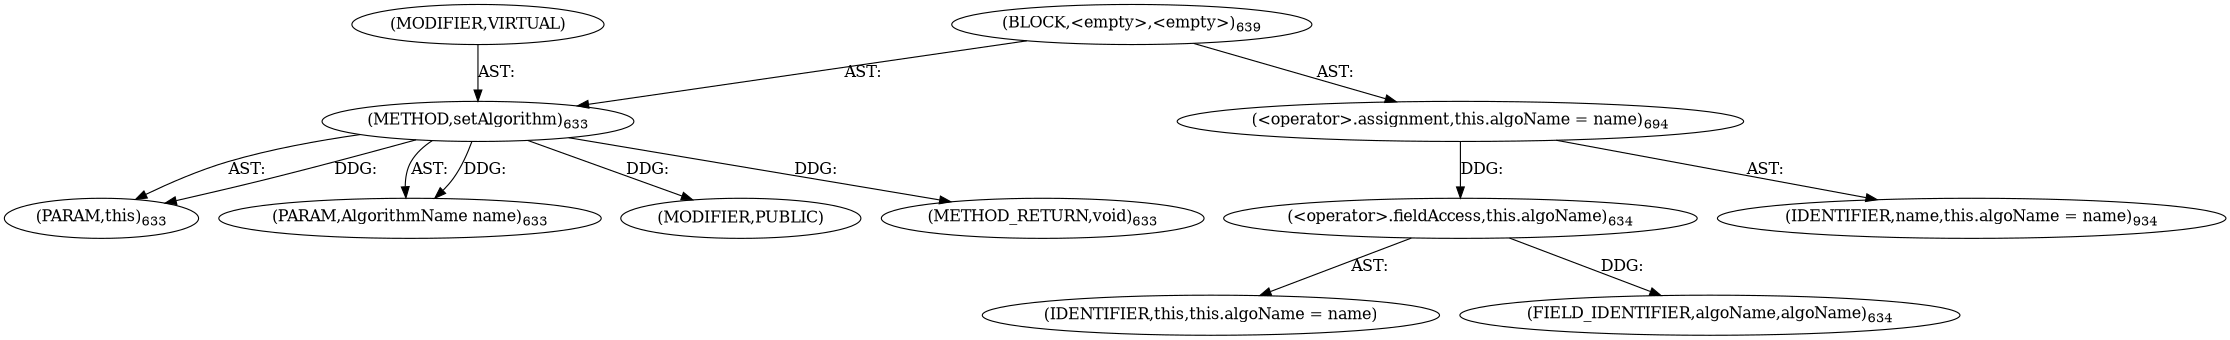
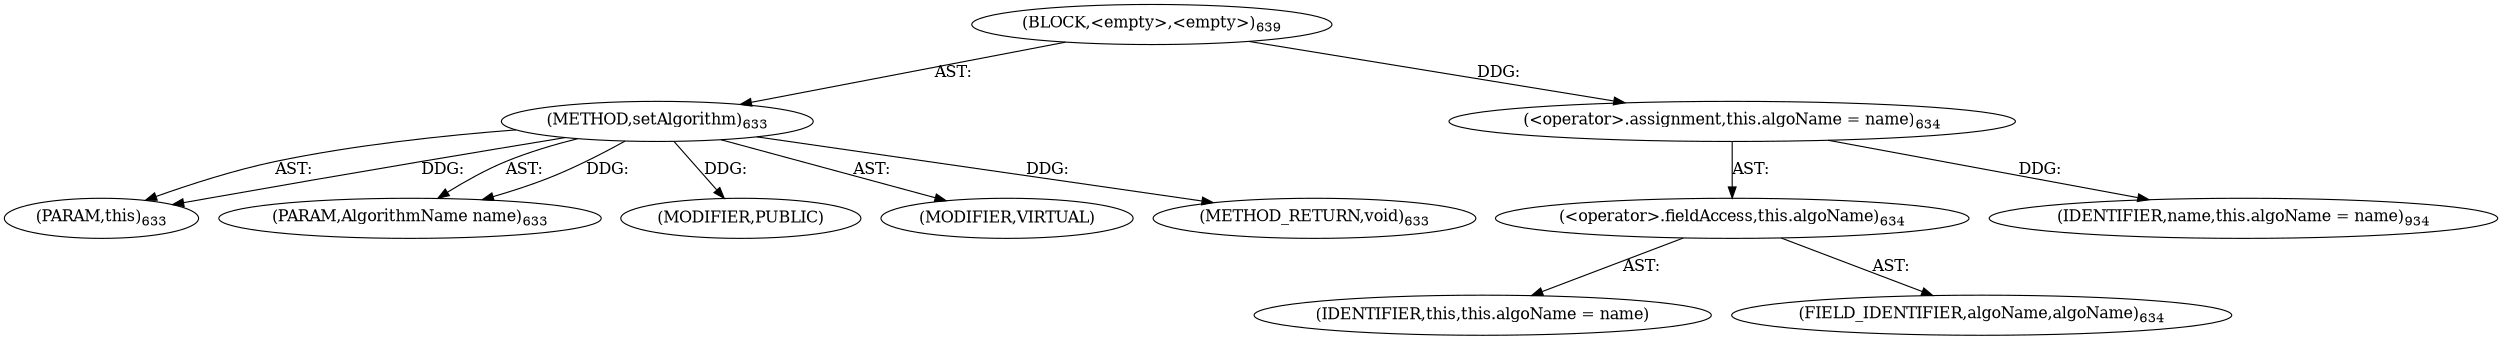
edge "(MODIFIER,VIRTUAL)" -> "(METHOD,setAlgorithm)": reversed
edge "(BLOCK,<empty>,<empty>)" -> "(<operator>.assignment,this.algoName = name)": label "AST: " -> "DDG: "
node "(<operator>.assignment,this.algoName = name)": text "694" -> "634"
edge "(<operator>.assignment,this.algoName = name)" -> "(<operator>.fieldAccess,this.algoName)": label "DDG: " -> "AST: "
edge "(<operator>.assignment,this.algoName = name)" -> "(IDENTIFIER,name,this.algoName = name)": label "AST: " -> "DDG: "
edge "(<operator>.fieldAccess,this.algoName)" -> "(FIELD_IDENTIFIER,algoName,algoName)": label "DDG: " -> "AST: "
